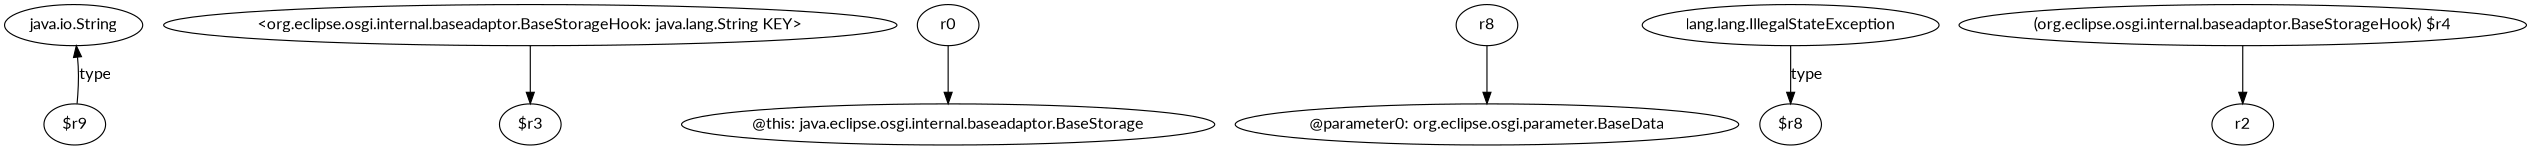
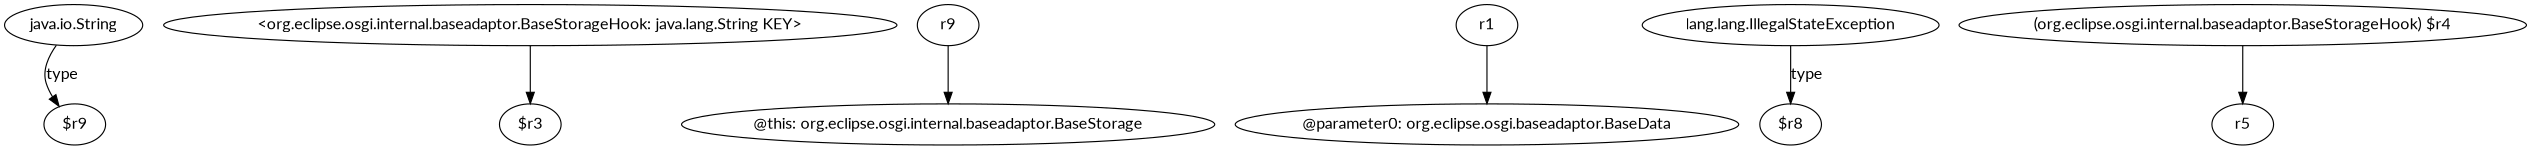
node "r0": label "r0" -> "r9"
node "r8": label "r8" -> "r1"
edge "$r9" -> "java.io.String": reversed
node "@this: java.eclipse.osgi.internal.baseadaptor.BaseStorage": label "@this: java.eclipse.osgi.internal.baseadaptor.BaseStorage" -> "@this: org.eclipse.osgi.internal.baseadaptor.BaseStorage"
node "@parameter0: org.eclipse.osgi.parameter.BaseData": label "@parameter0: org.eclipse.osgi.parameter.BaseData" -> "@parameter0: org.eclipse.osgi.baseadaptor.BaseData"
node "r2": label "r2" -> "r5"
